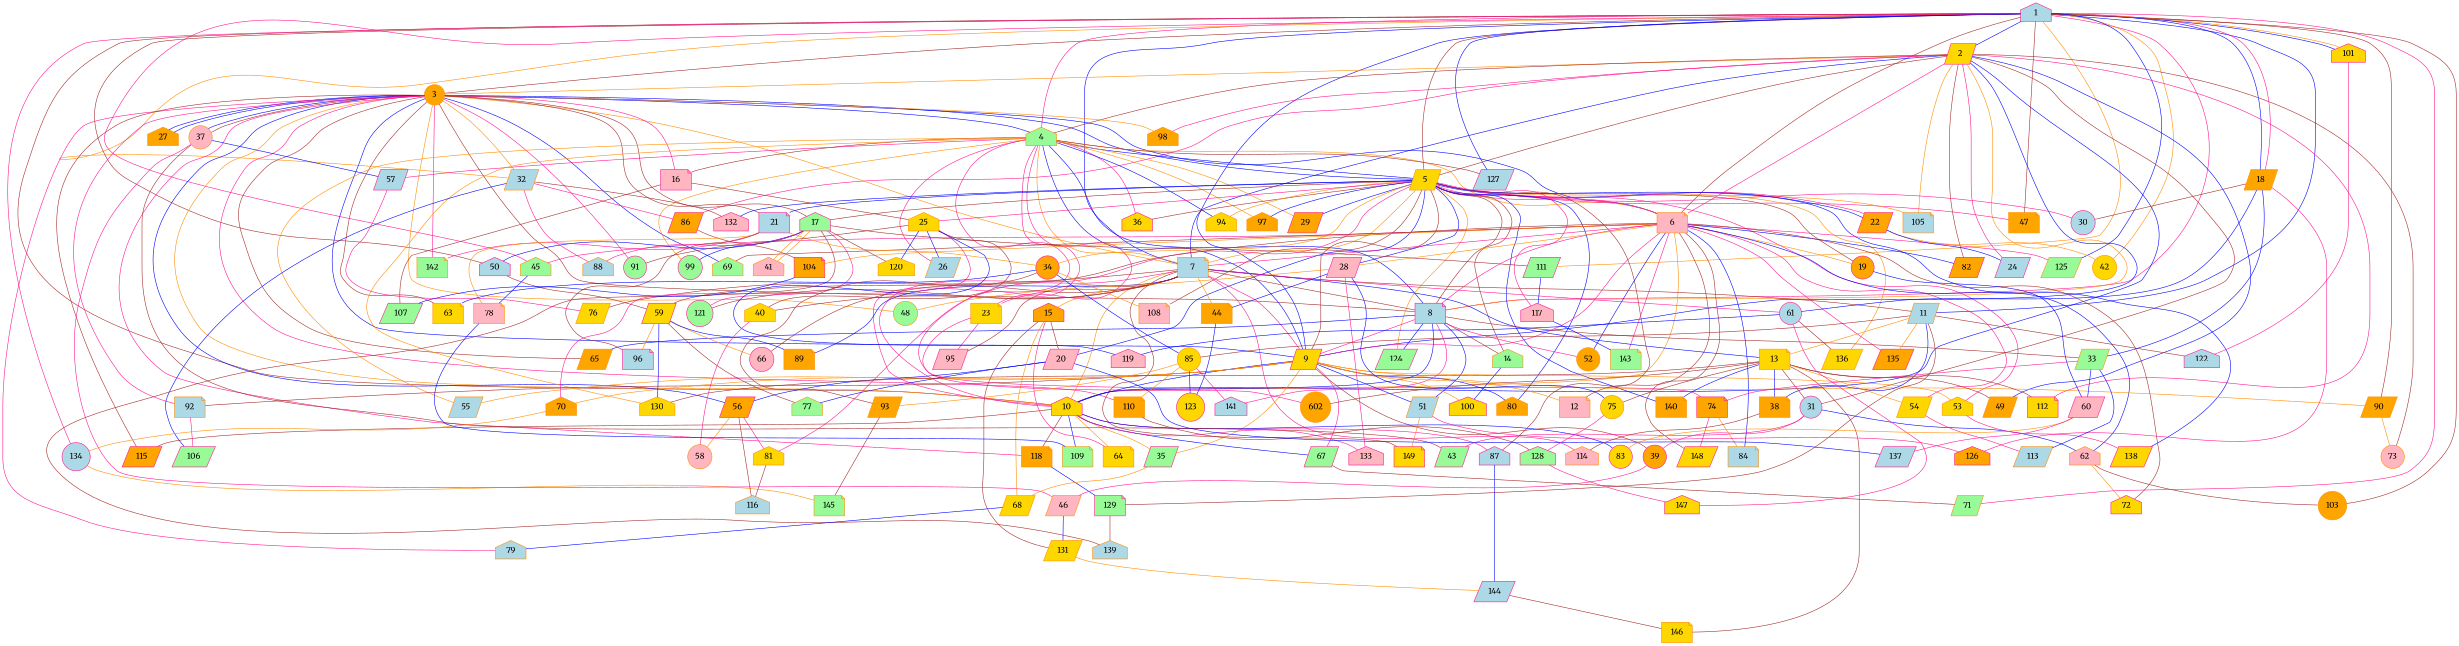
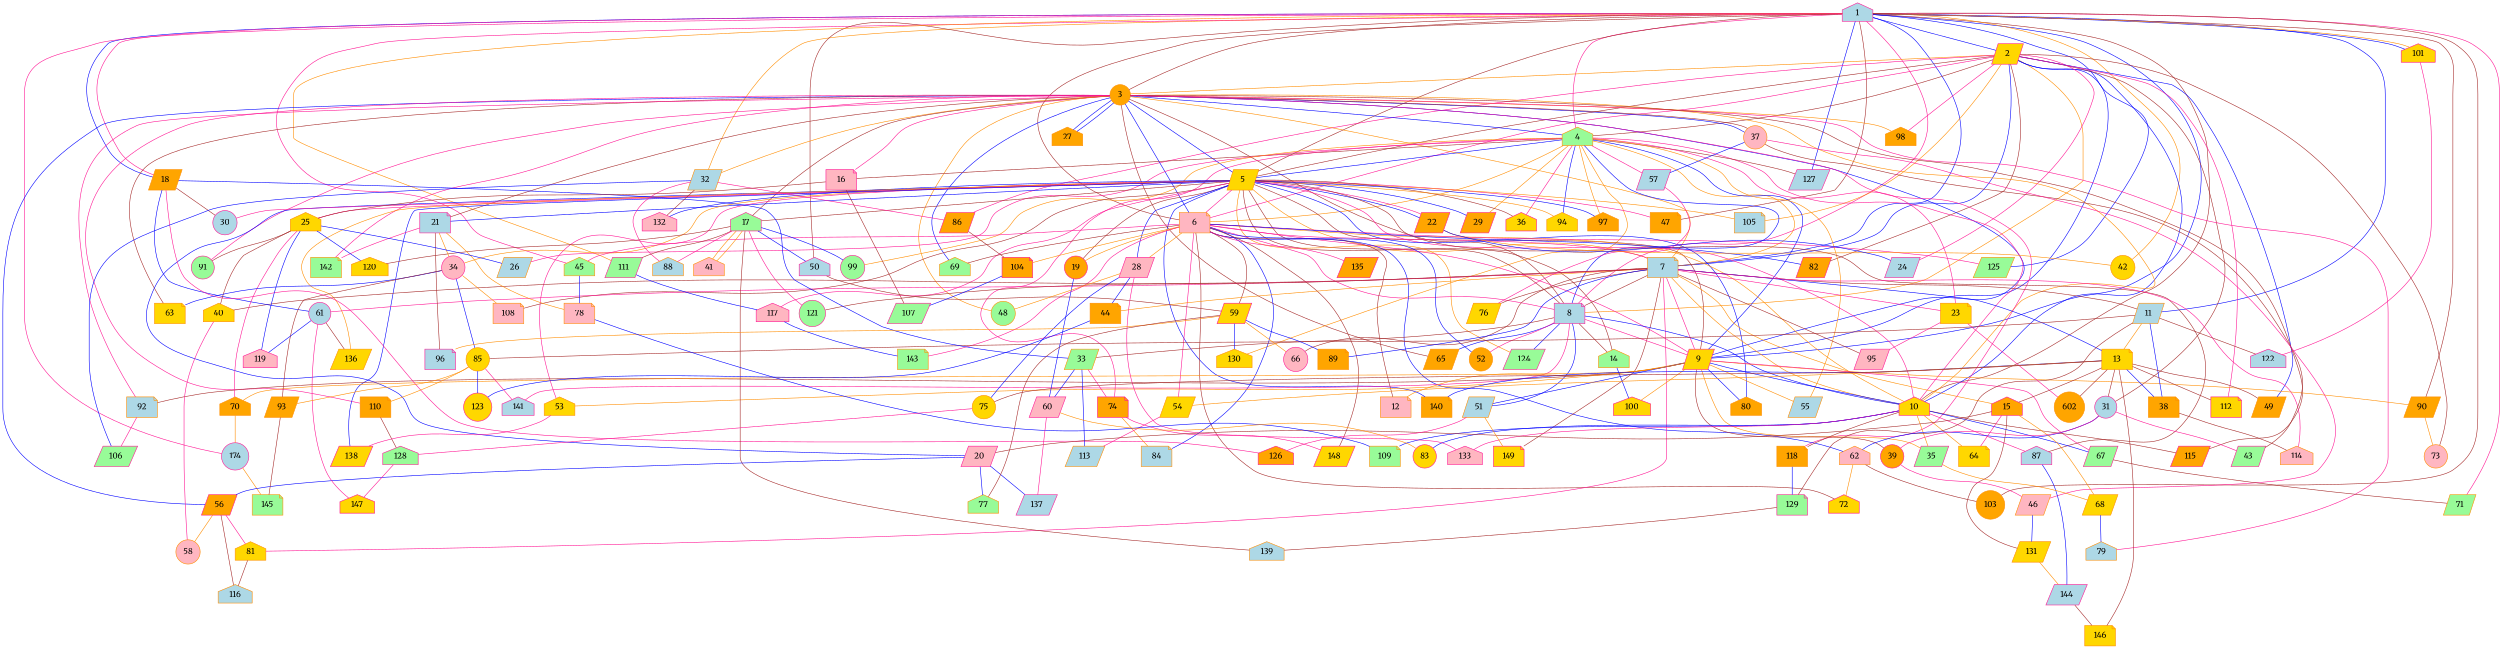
node "34": fillcolor orange -> lightpink
edge "11" -- "135": removed
edge "13" -- "130": now "13" -- "15"
node "134": label "134" -> "174"
